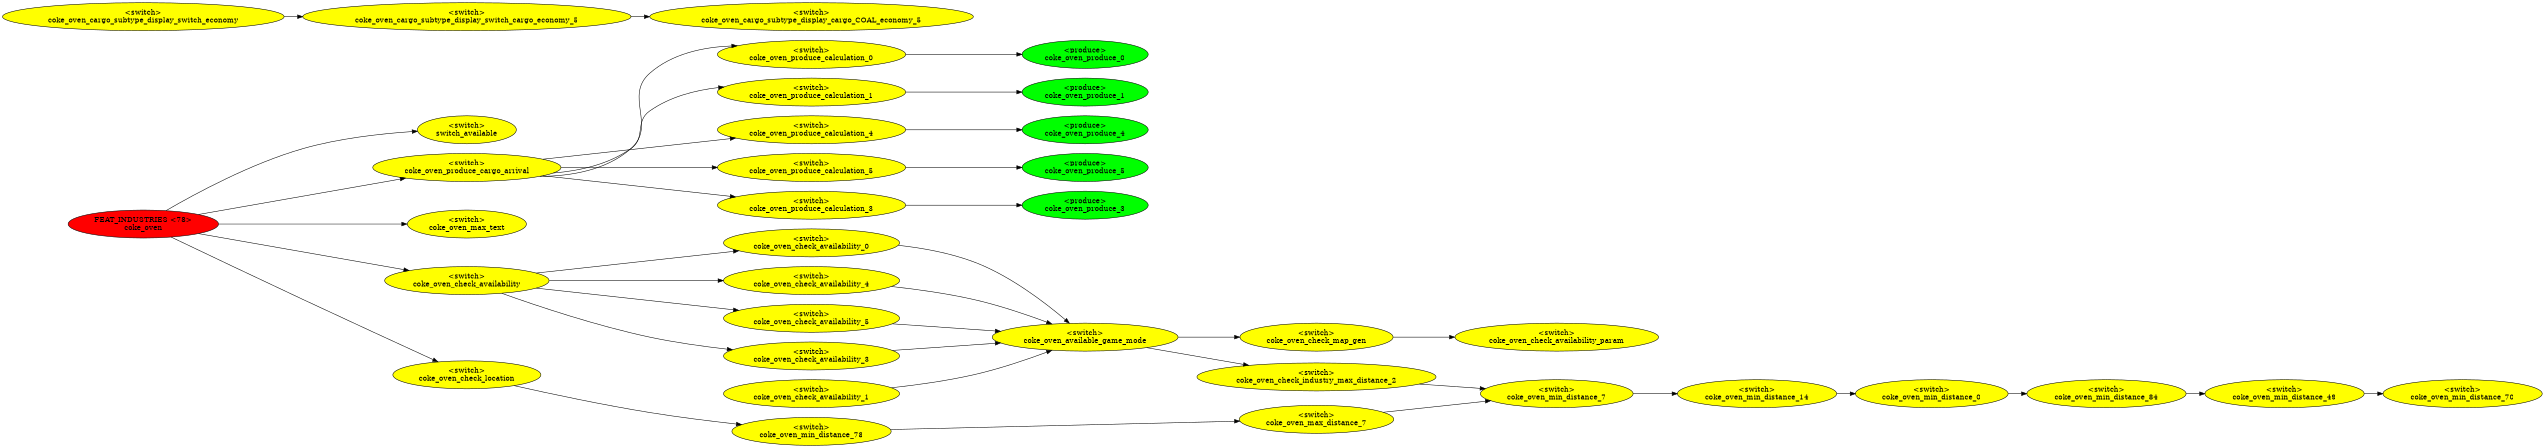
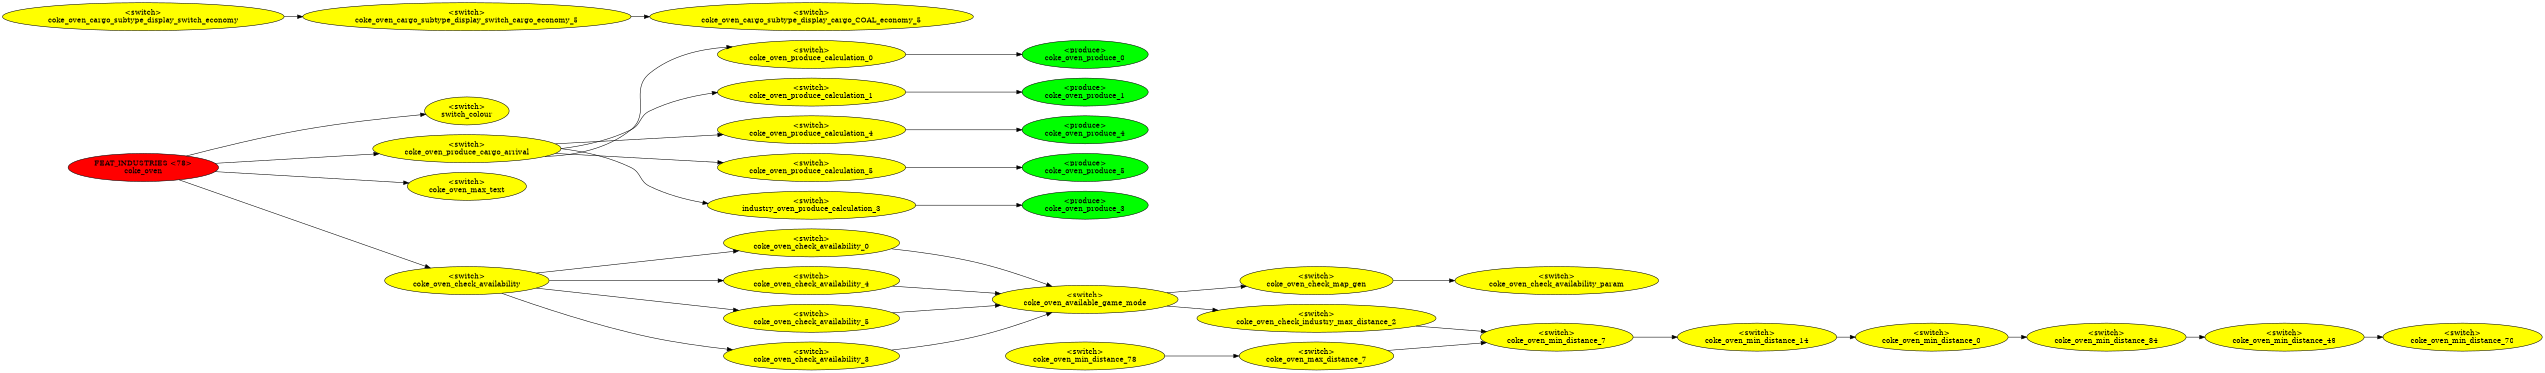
node "<switch> switch_available": label "<switch> switch_available" -> "<switch> switch_colour"
node "<switch> coke_oven_produce_calculation_3": label "<switch> coke_oven_produce_calculation_3" -> "<switch> industry_oven_produce_calculation_3"
node "<switch> coke_oven_check_location": removed
node "<switch> coke_oven_check_availability_1": removed
